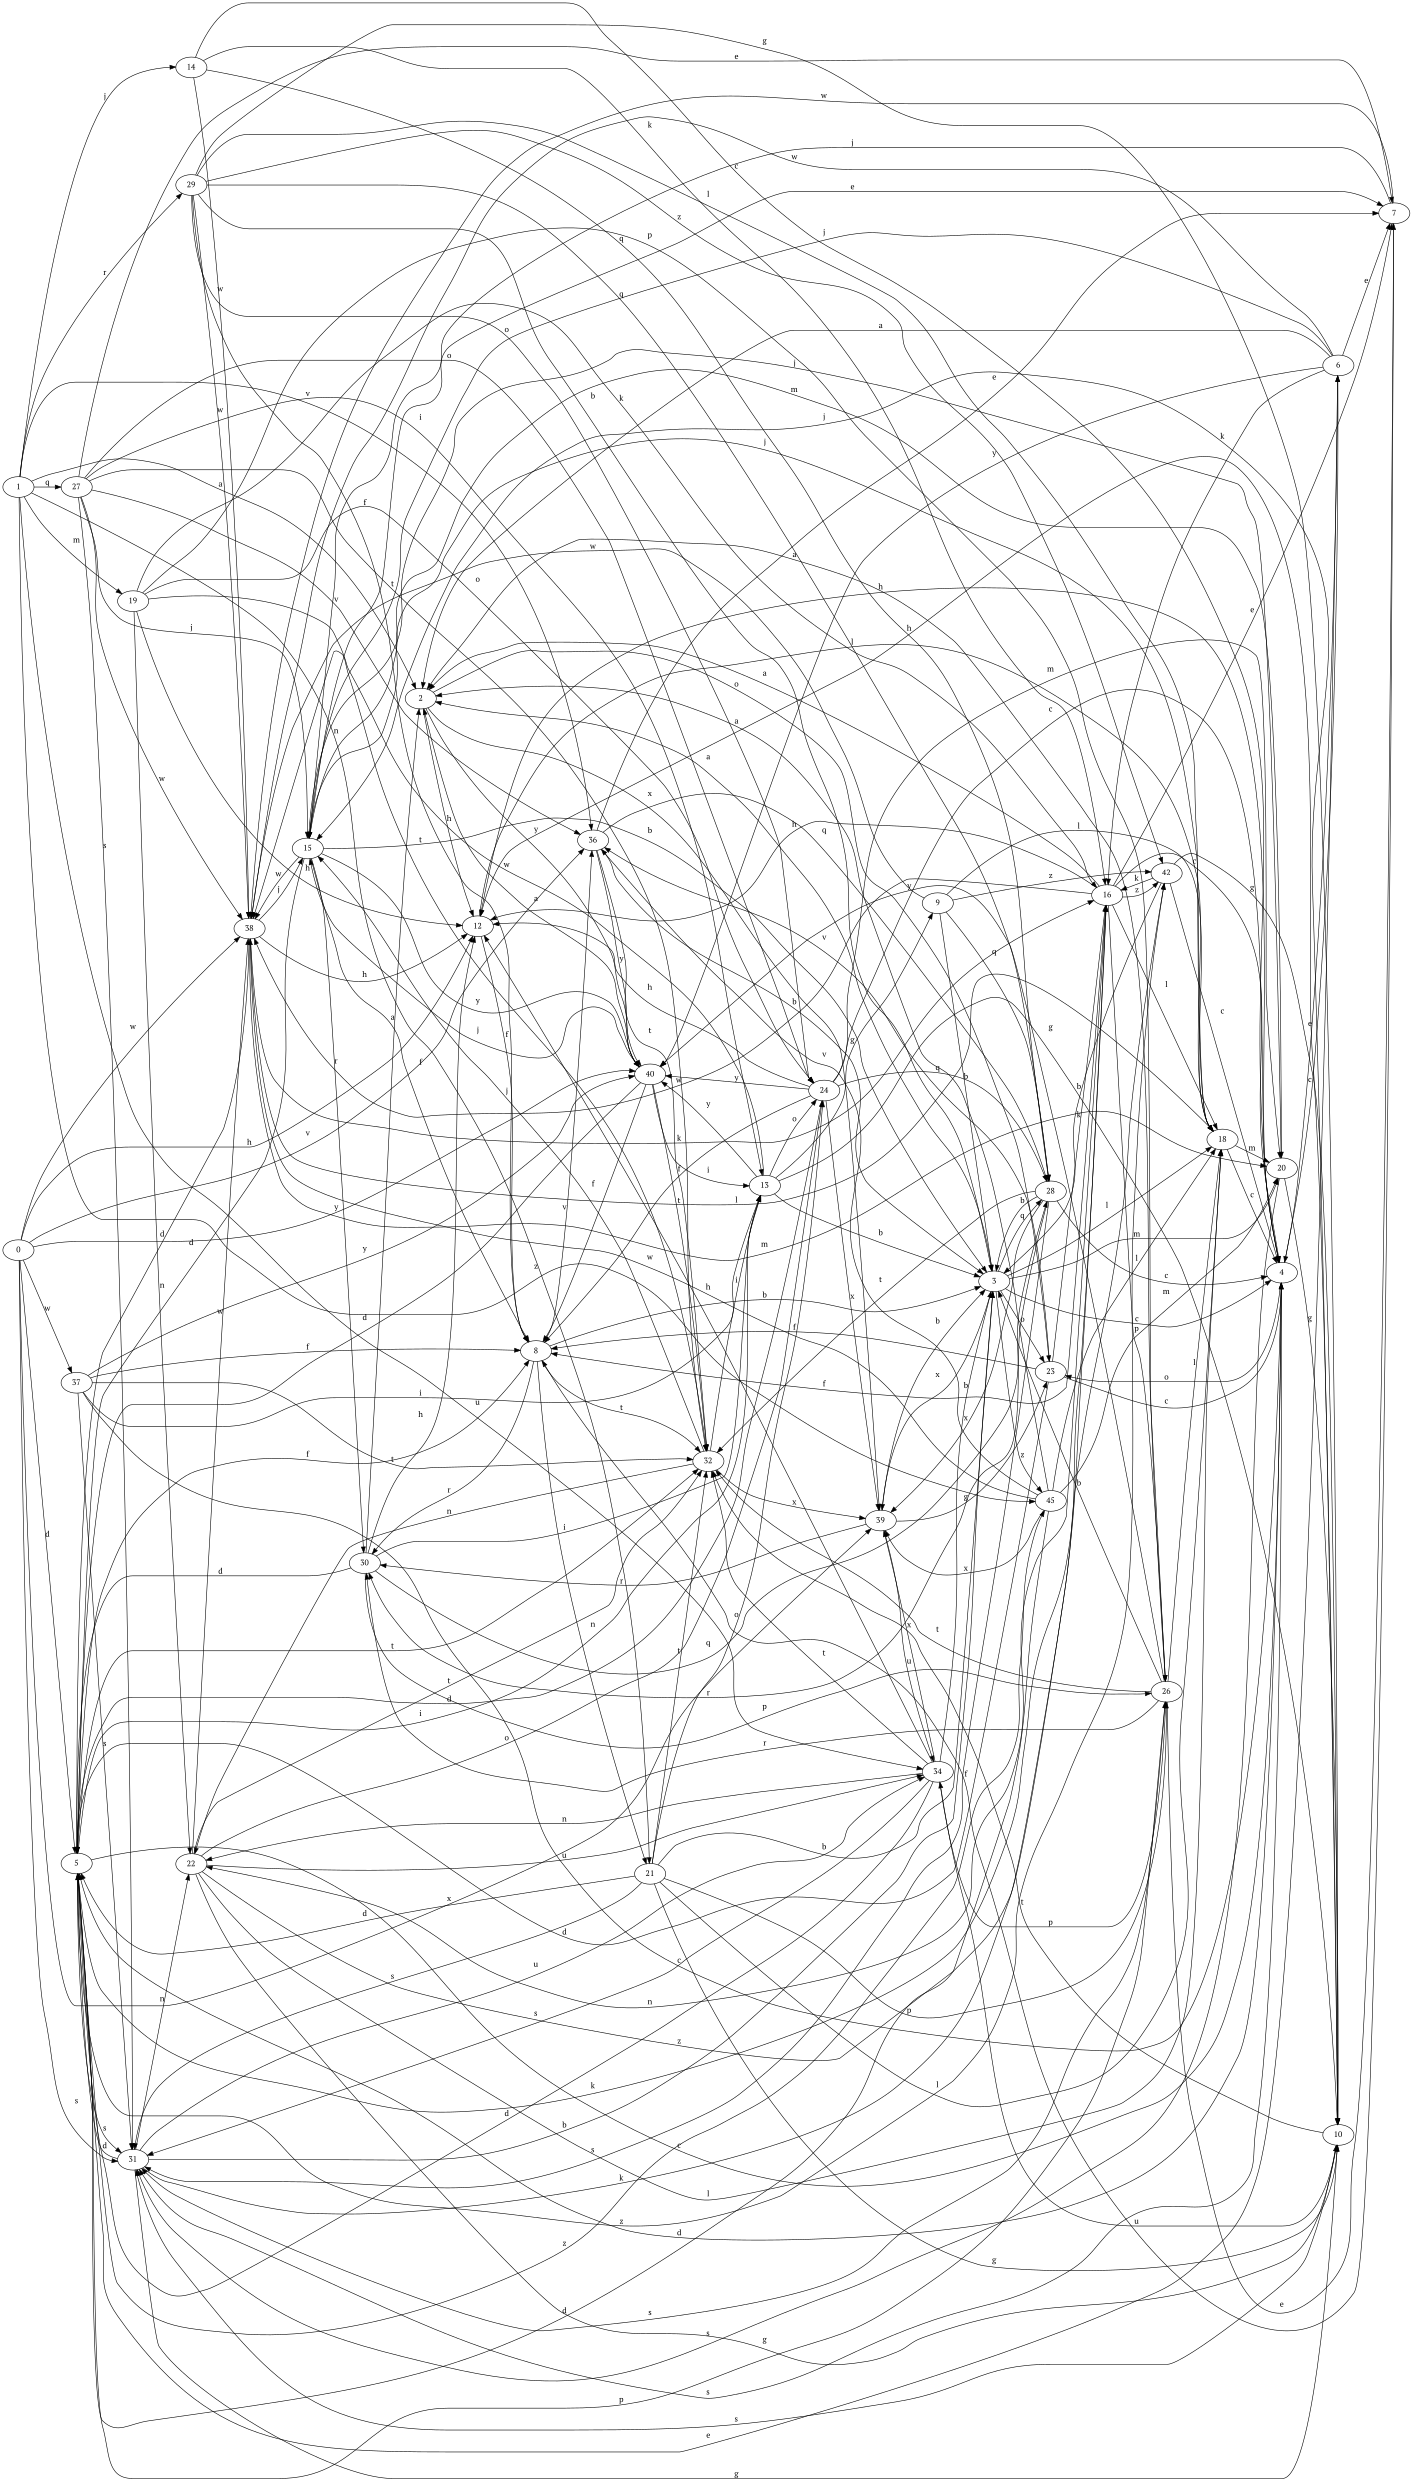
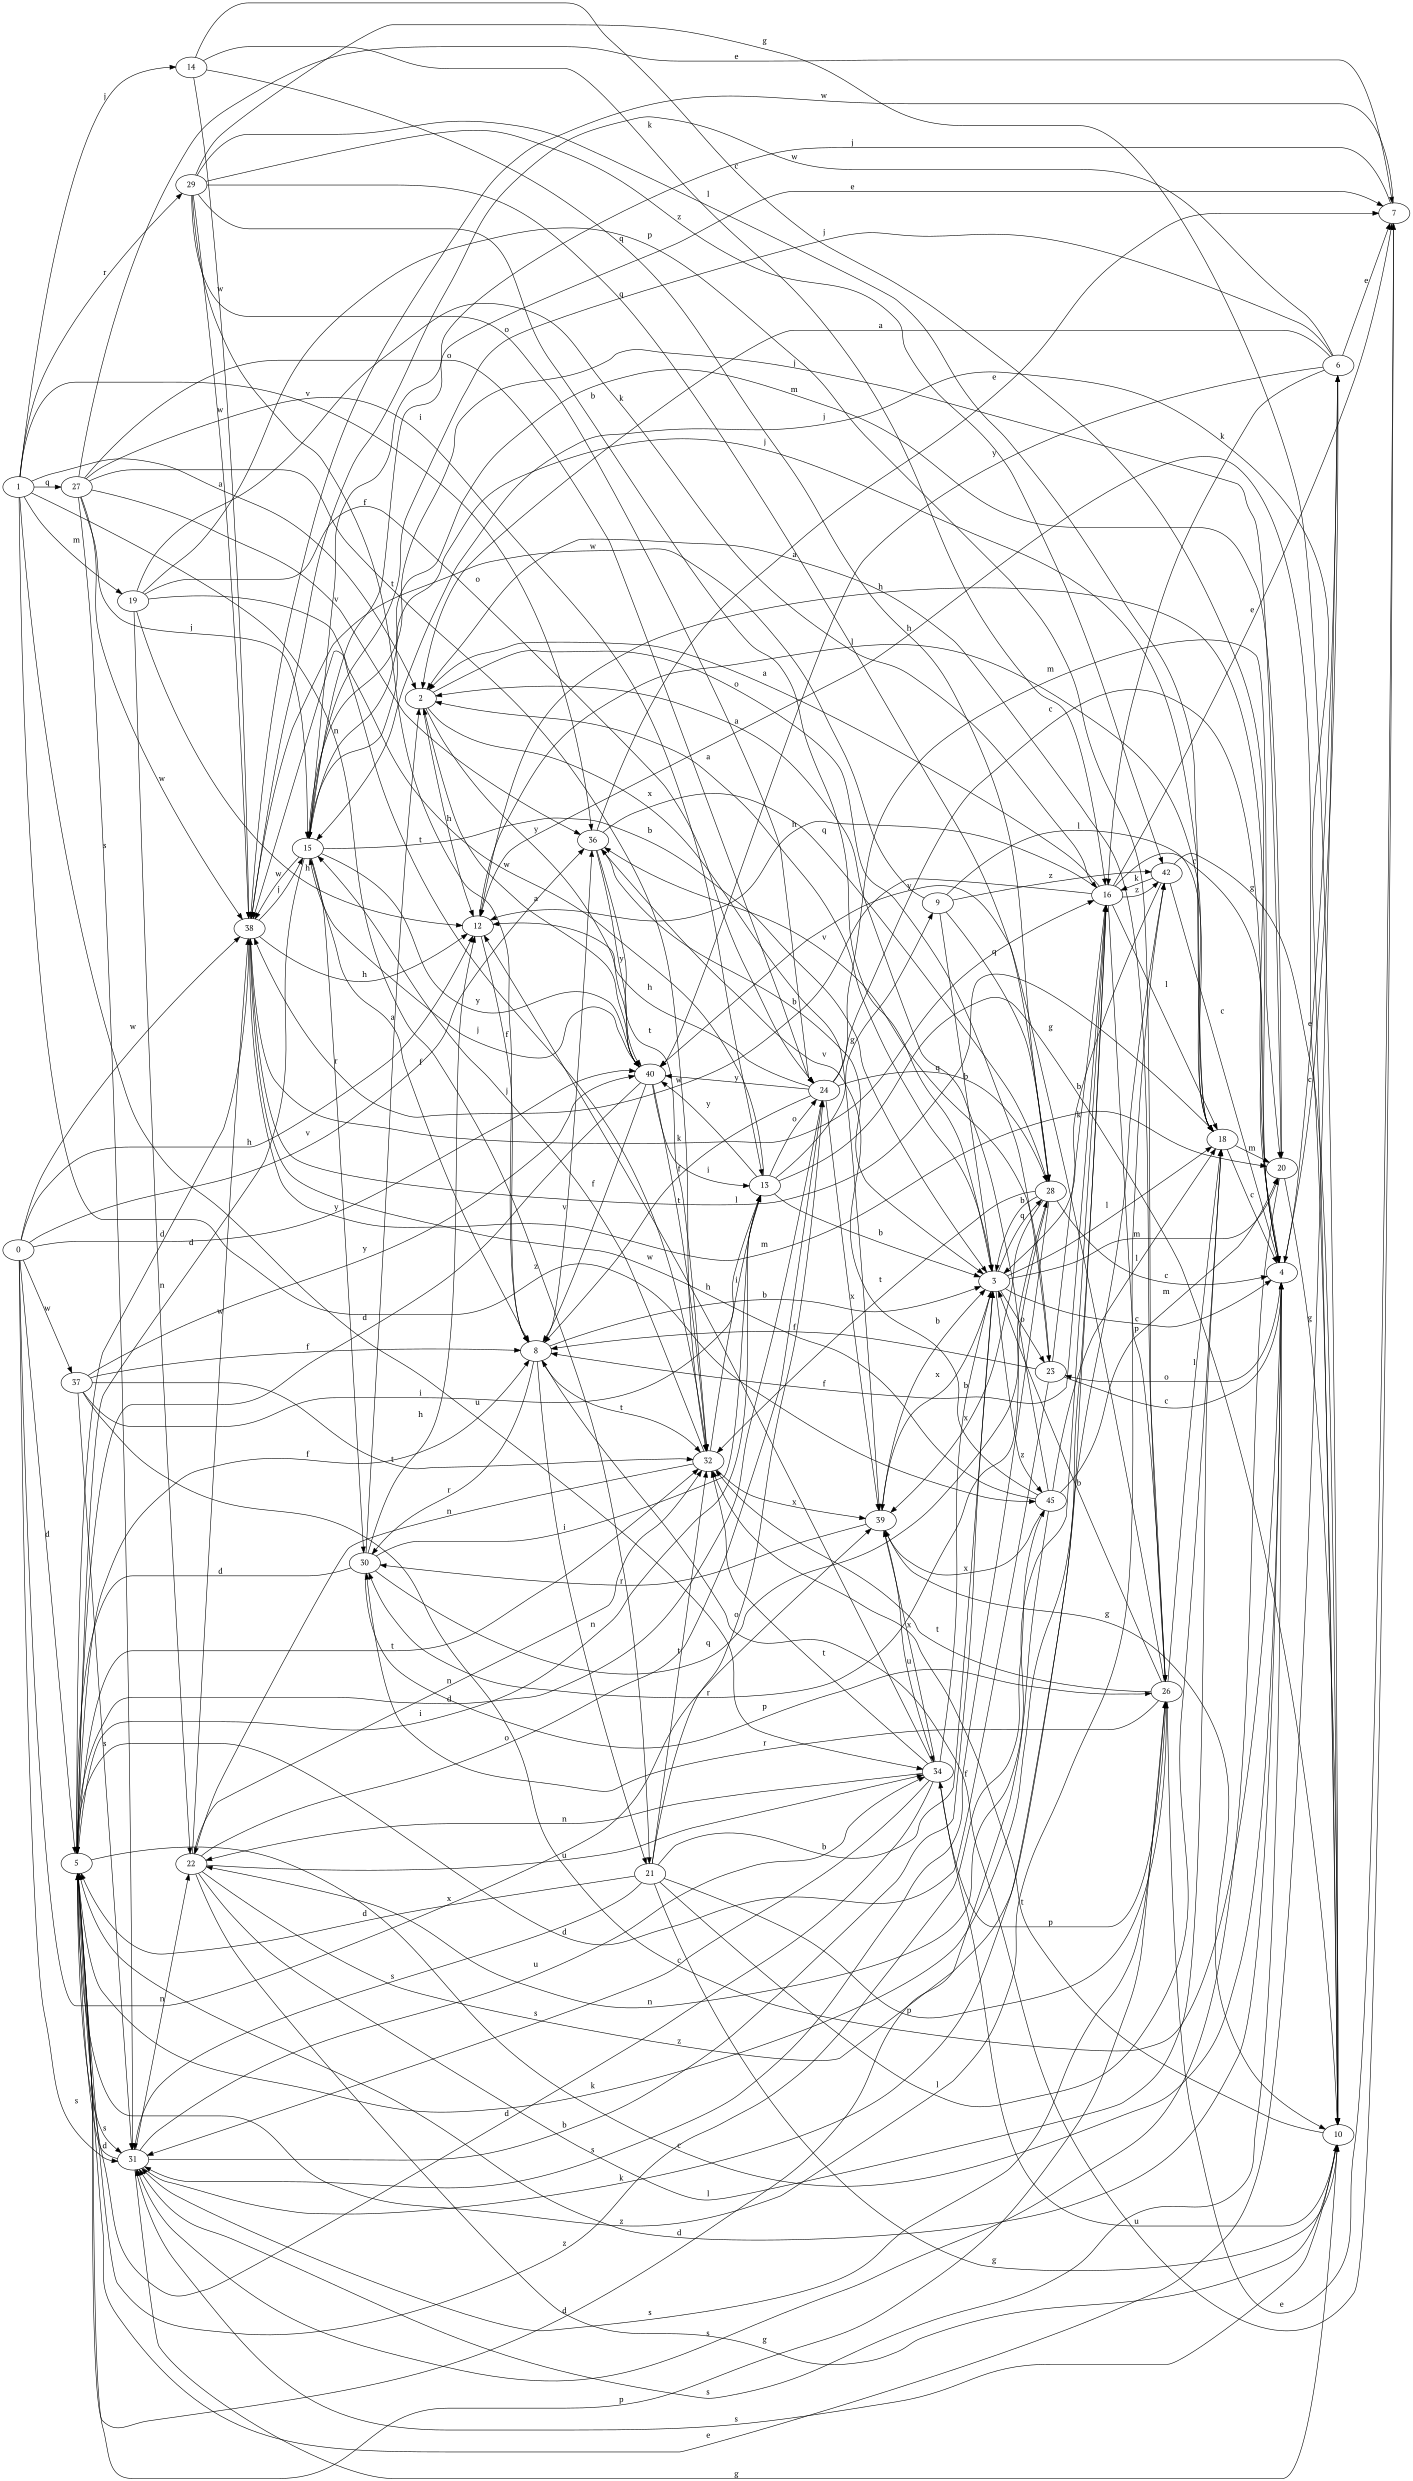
edge "39" -> "23": now "39" -> "10"
edge "22" -> "32": label "t" -> "n"
